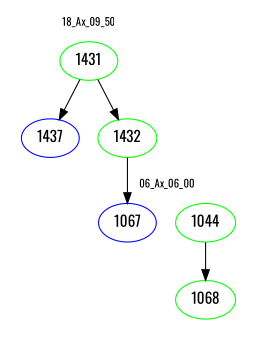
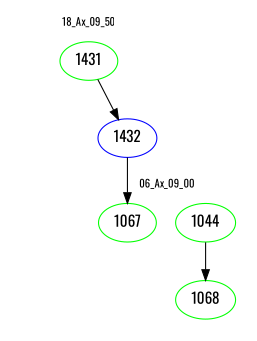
node "1437": removed
node "1432": color green -> blue
cluster "06_Ax_06_00": label "06_Ax_06_00" -> "06_Ax_09_00"
node "1067": color blue -> green
